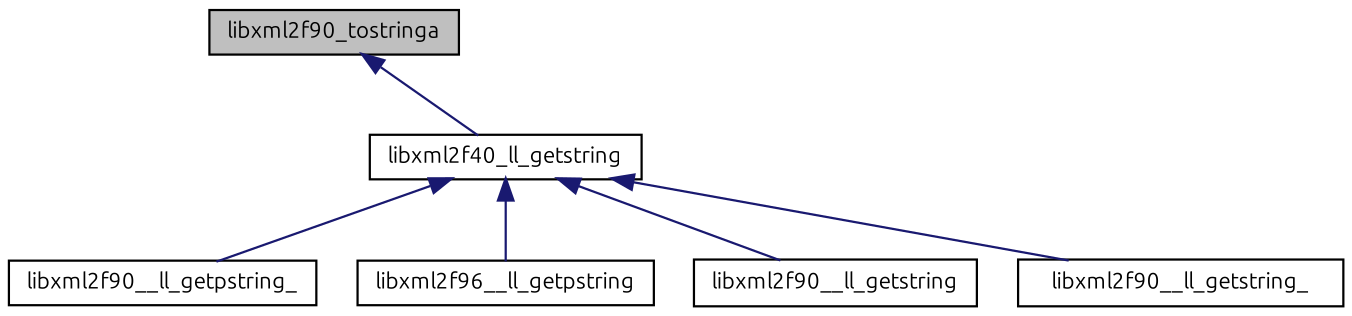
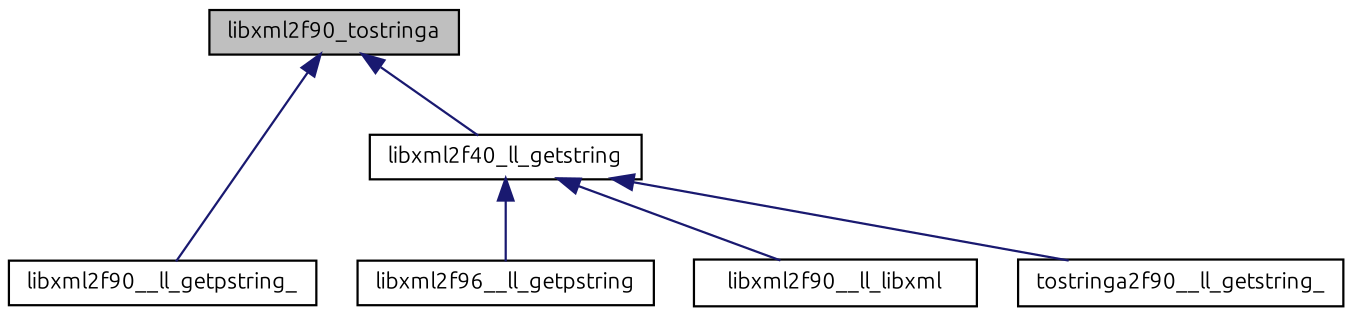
edge "libxml2f90__ll_getpstring_" -> "libxml2f40_ll_getstring": now "libxml2f90__ll_getpstring_" -> "libxml2f90_tostringa"
node "libxml2f90__ll_getstring": label "libxml2f90__ll_getstring" -> "libxml2f90__ll_libxml"
node "libxml2f90__ll_getstring_": label "libxml2f90__ll_getstring_" -> "tostringa2f90__ll_getstring_"
